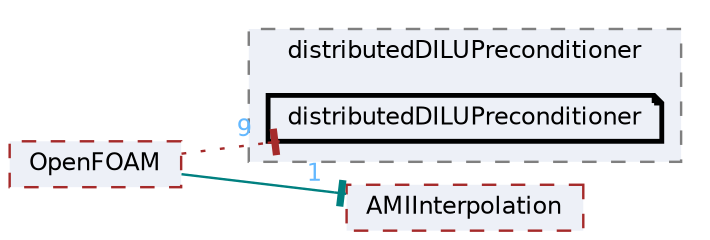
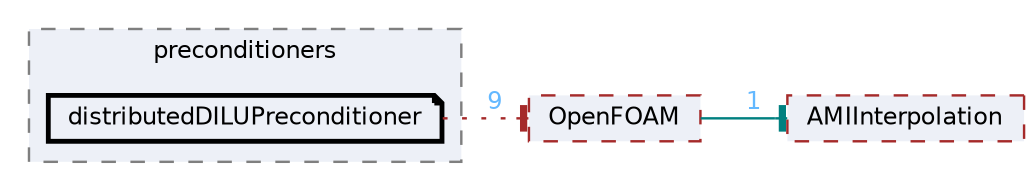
cluster "distributedDILUPreconditioner": label "distributedDILUPreconditioner" -> "preconditioners"
edge "OpenFOAM" -> "distributedDILUPreconditioner": reversed
